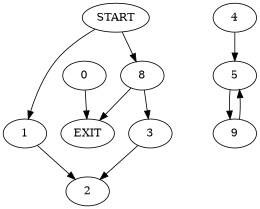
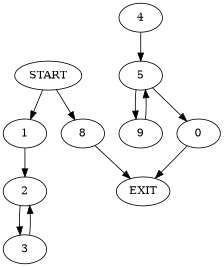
edge "8" -> "3": now "2" -> "3"
edge "5" -> "0": added
